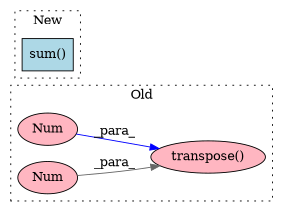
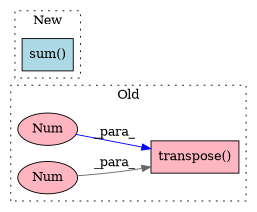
node "transpose()": shape ellipse -> box
